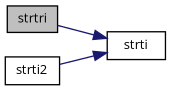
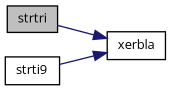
node "strti": label "strti" -> "xerbla"
node "strti2": label "strti2" -> "strti9"
